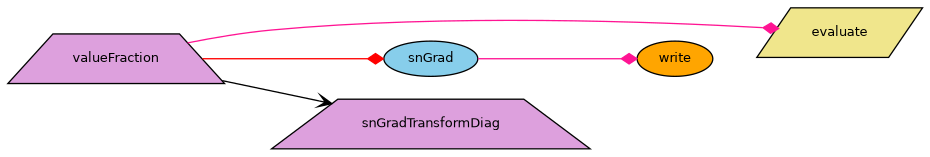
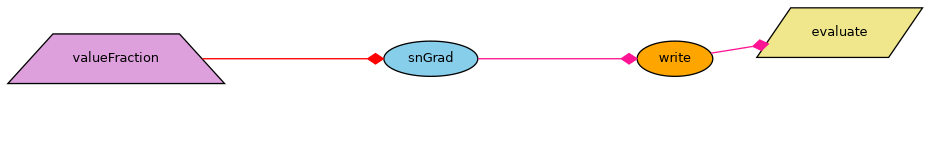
edge "valueFraction" -> "evaluate": now "write" -> "evaluate"
node "snGradTransformDiag": removed
